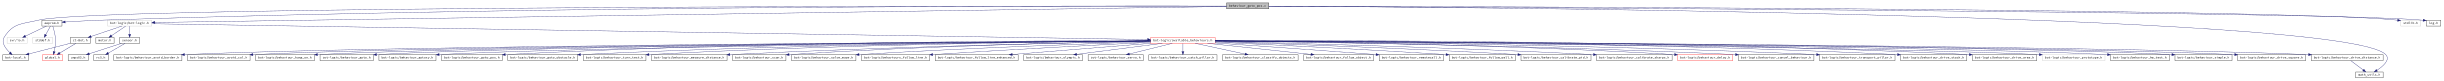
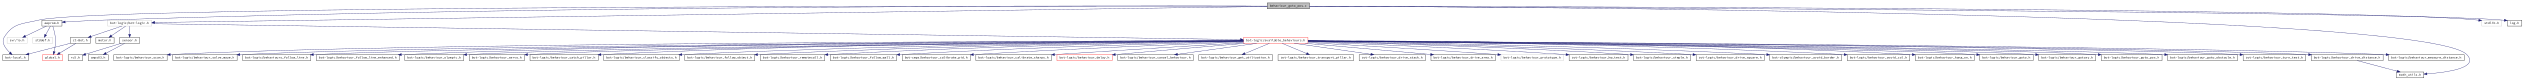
node "bot-logic/behaviour_avoid_border.h": label "bot-logic/behaviour_avoid_border.h" -> "bot-olympic/behaviour_avoid_border.h"
node "bot-logic/behaviour_get_utilization.h": added
node "bot-logic/behaviour_calibrate_pid.h": label "bot-logic/behaviour_calibrate_pid.h" -> "bot-cmps/behaviour_calibrate_pid.h"
